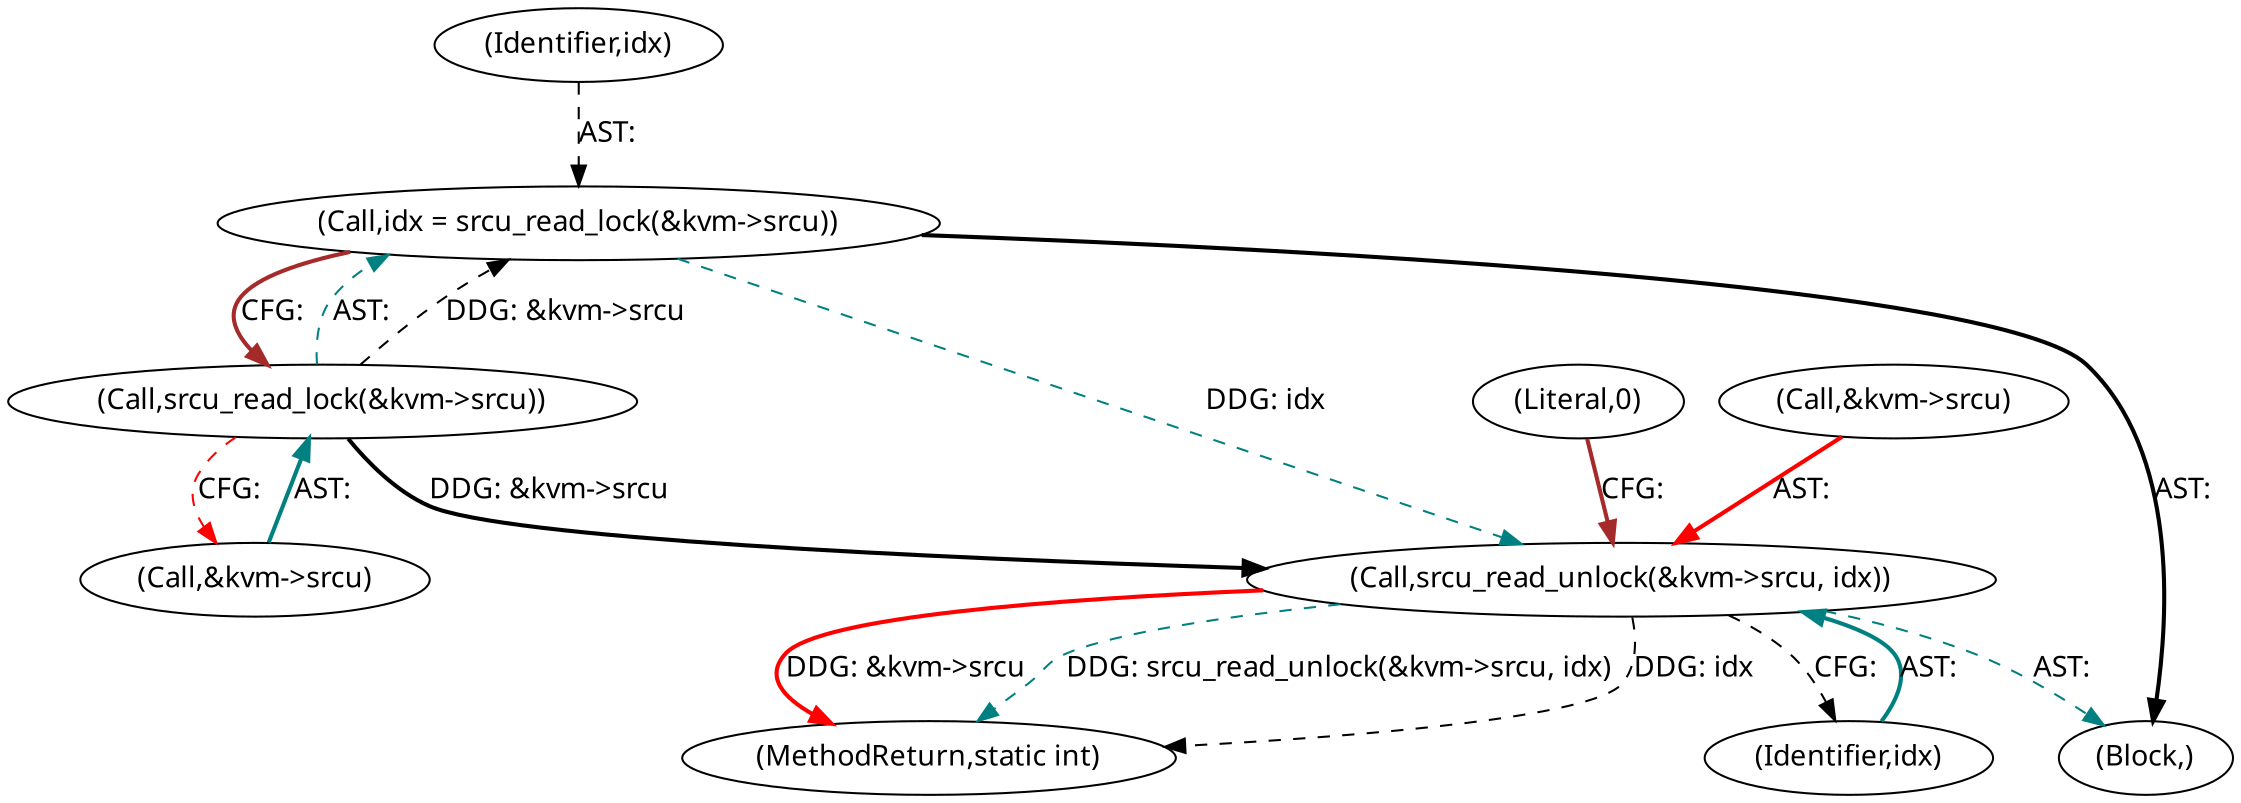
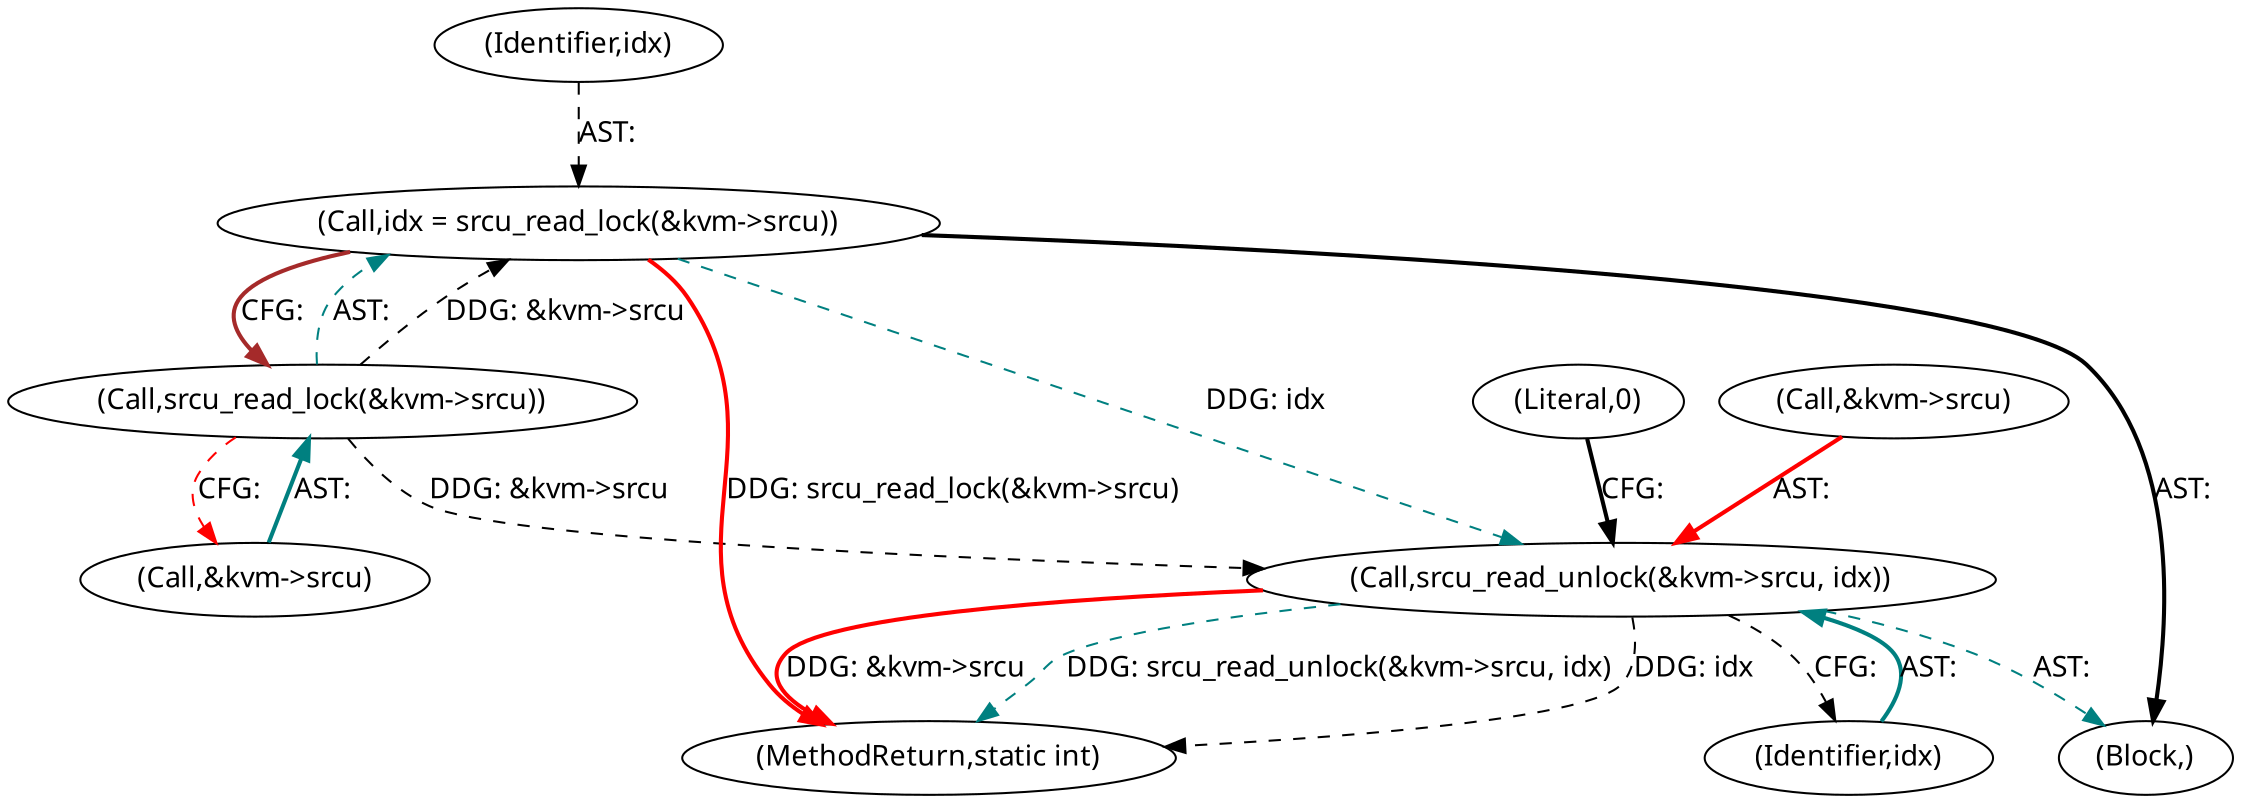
edge "(Literal,0)" -> "(Call,srcu_read_unlock(&kvm->srcu, idx))": color brown -> black
edge "(Call,idx = srcu_read_lock(&kvm->srcu))" -> "(MethodReturn,static int)": added, label "DDG: srcu_read_lock(&kvm->srcu)"
edge "(Call,srcu_read_lock(&kvm->srcu))" -> "(Call,srcu_read_unlock(&kvm->srcu, idx))": style bold -> dashed
